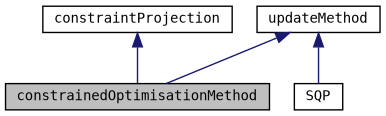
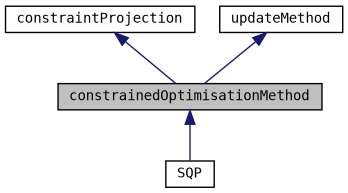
edge "SQP" -> "updateMethod": now "SQP" -> "constrainedOptimisationMethod"
